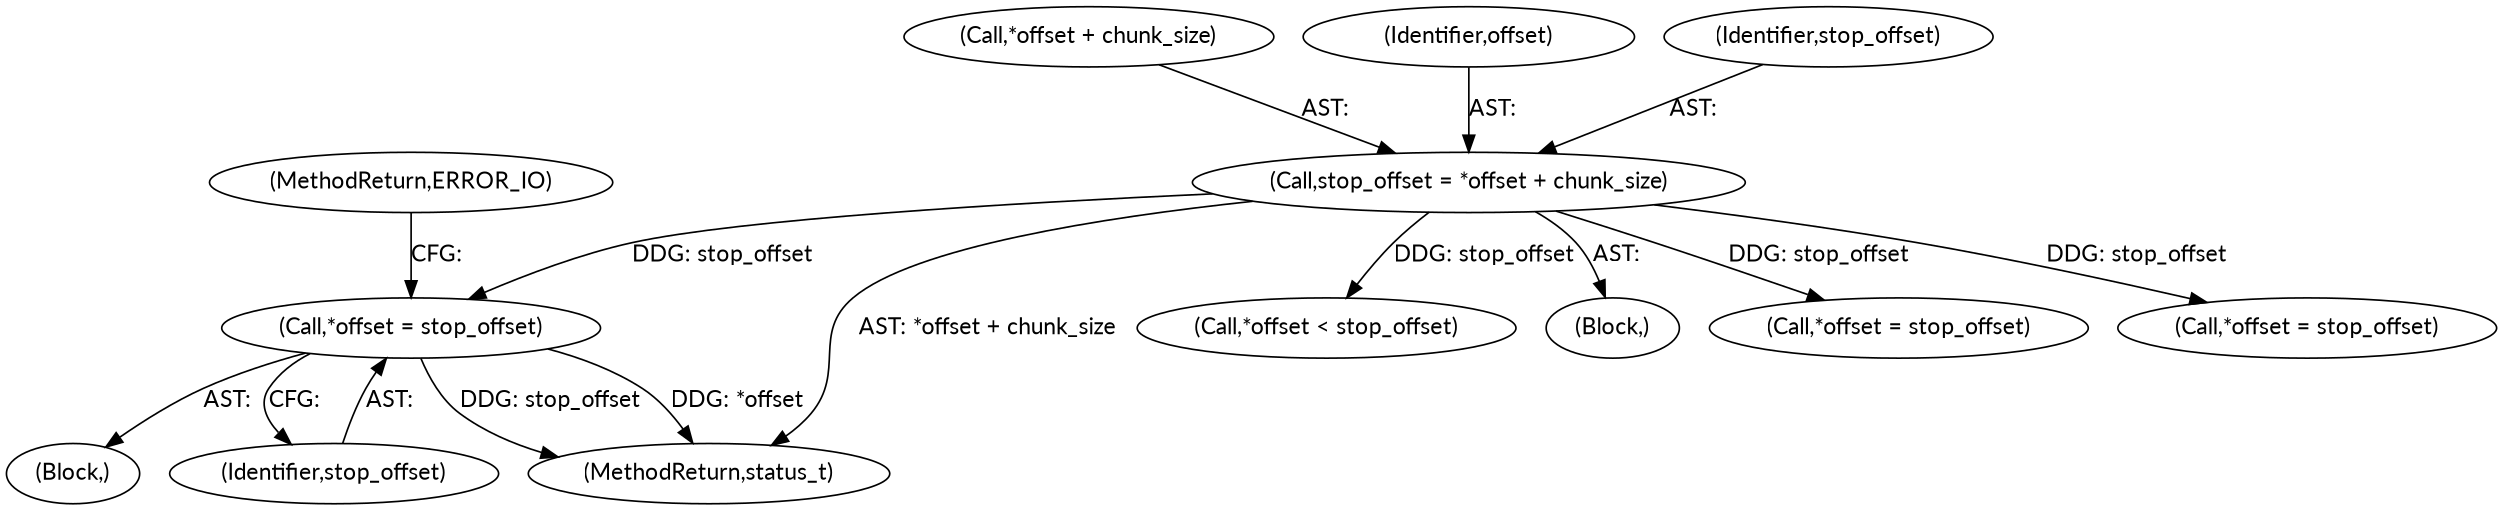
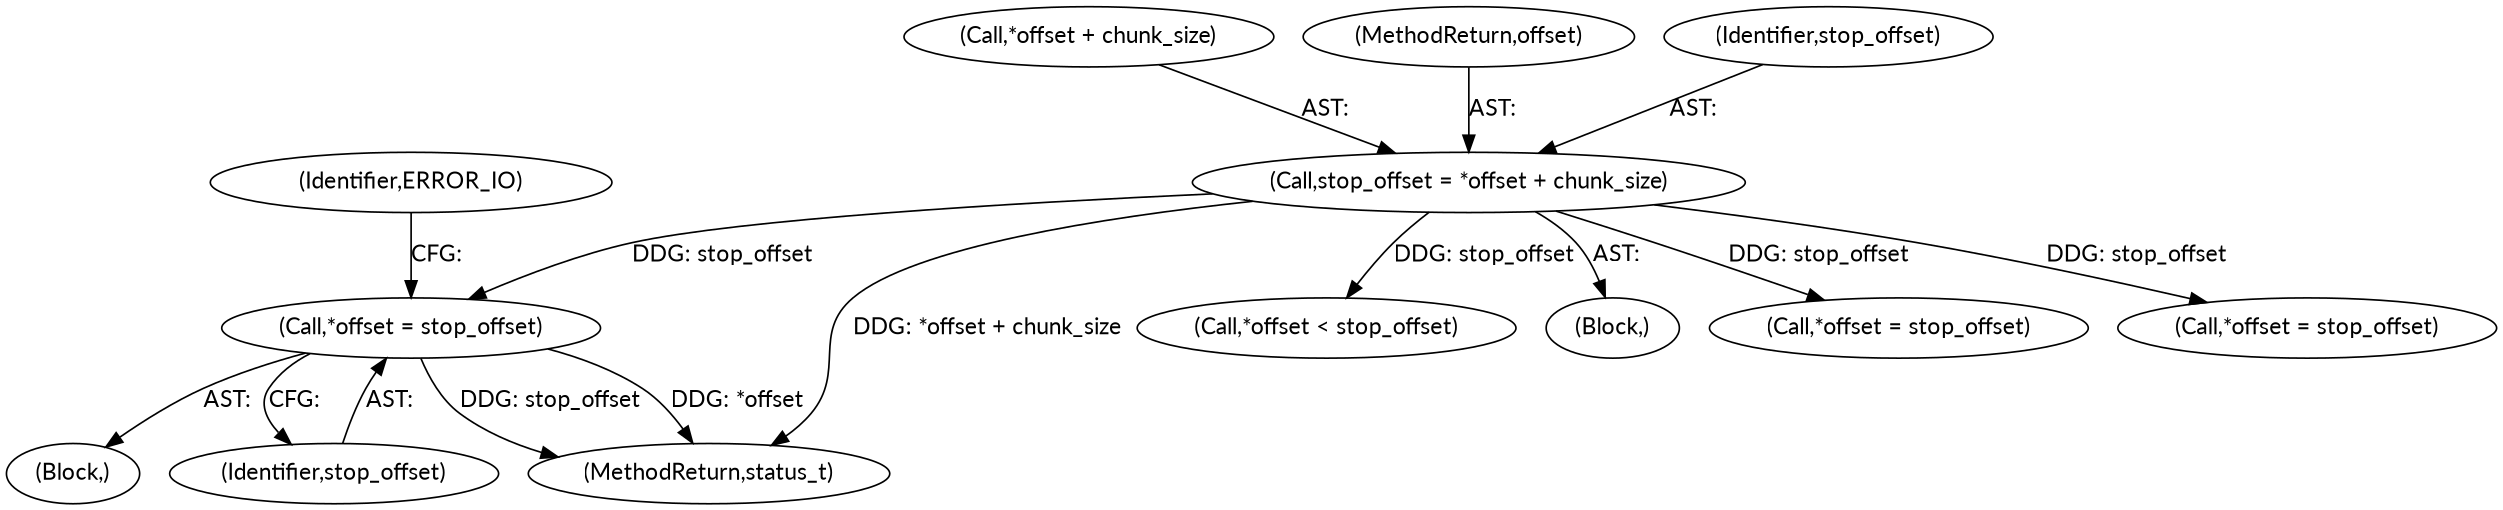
node "(Identifier,offset)": label "(Identifier,offset)" -> "(MethodReturn,offset)"
node "(MethodReturn,ERROR_IO)": label "(MethodReturn,ERROR_IO)" -> "(Identifier,ERROR_IO)"
edge "(Call,stop_offset = *offset + chunk_size)" -> "(MethodReturn,status_t)": label "AST: *offset + chunk_size" -> "DDG: *offset + chunk_size"
